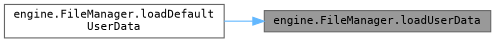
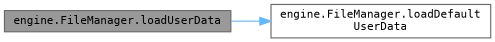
edge "engine.FileManager.loadDefault UserData" -> "engine.FileManager.loadUserData": reversed
